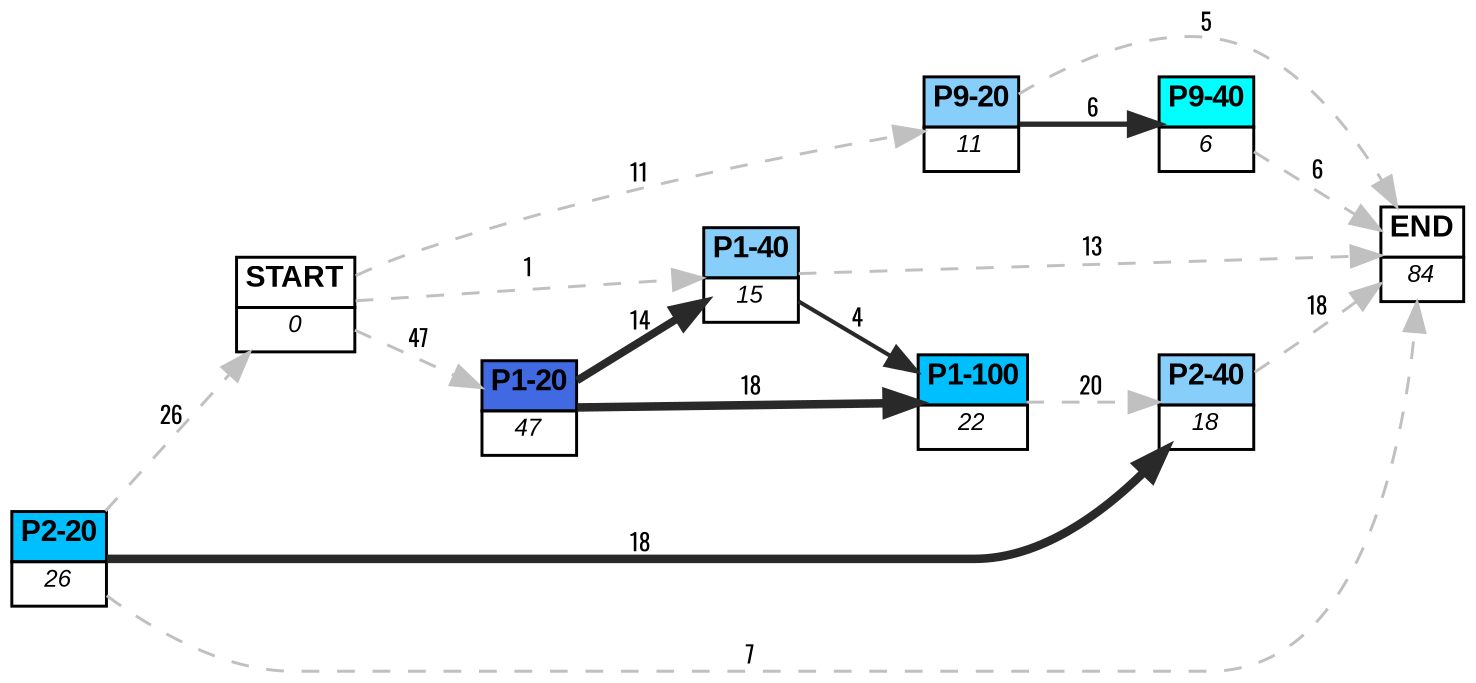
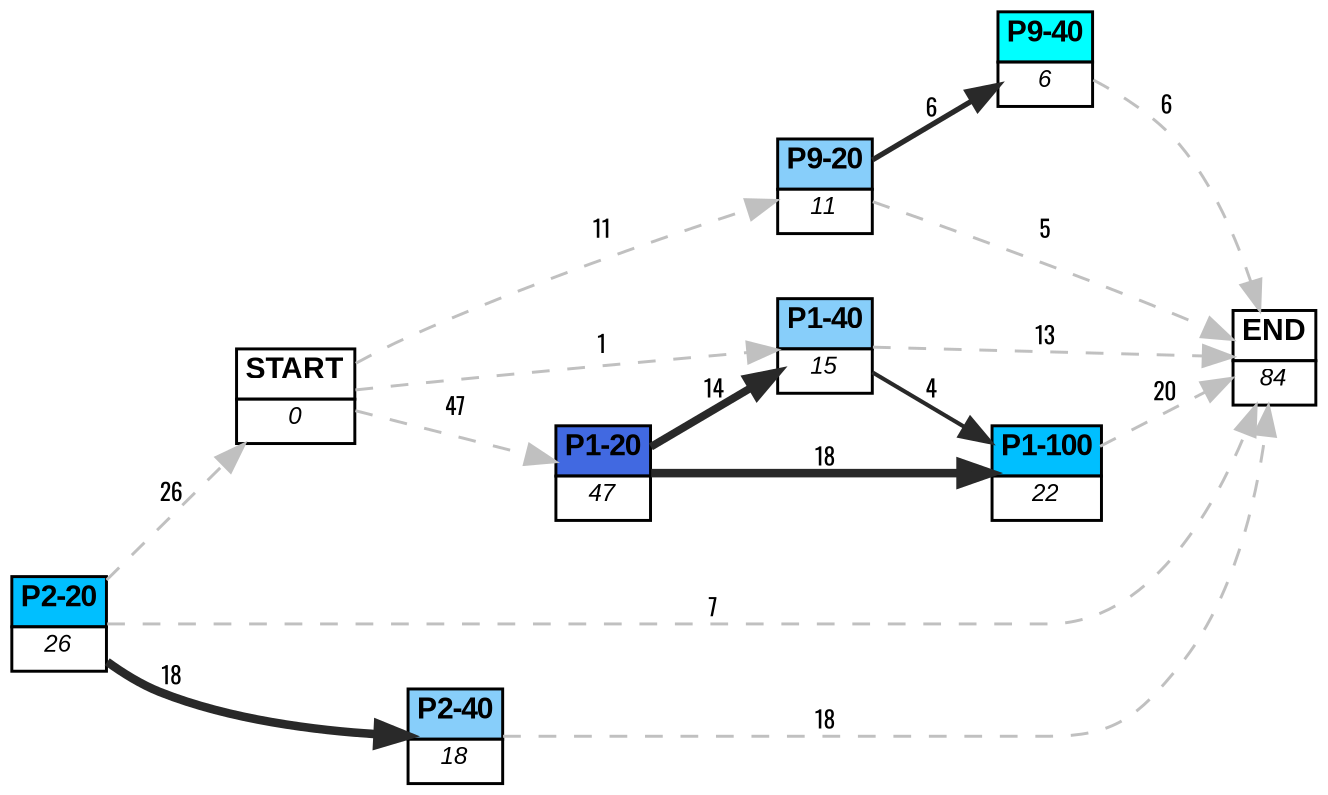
edge "P1-100" -> "P2-40": now "P1-100" -> "END"
